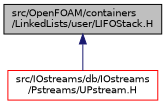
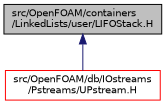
node "src/IOstreams/db/IOstreams /Pstreams/UPstream.H": label "src/IOstreams/db/IOstreams /Pstreams/UPstream.H" -> "src/OpenFOAM/db/IOstreams /Pstreams/UPstream.H"
